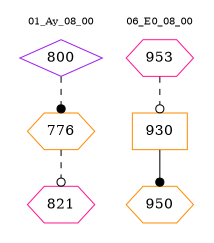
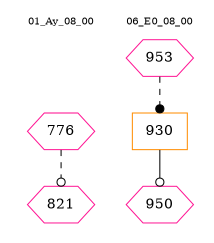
node "800": removed
edge "953" -> "930": arrowhead odot -> dot
node "776": color darkorange -> deeppink
edge "930" -> "950": arrowhead dot -> odot
node "950": color darkorange -> deeppink
